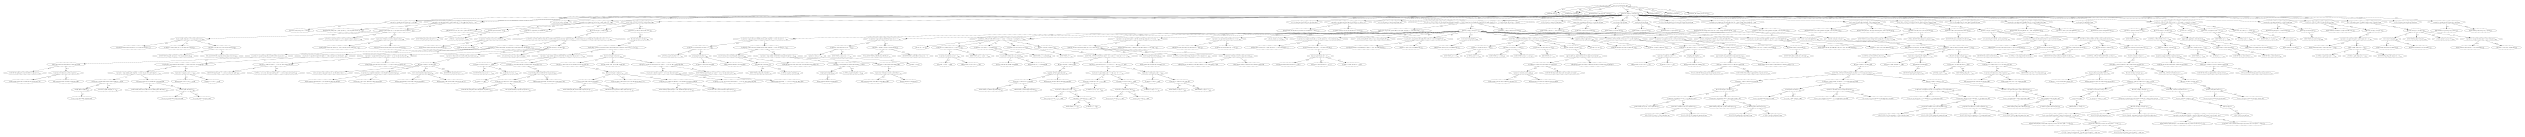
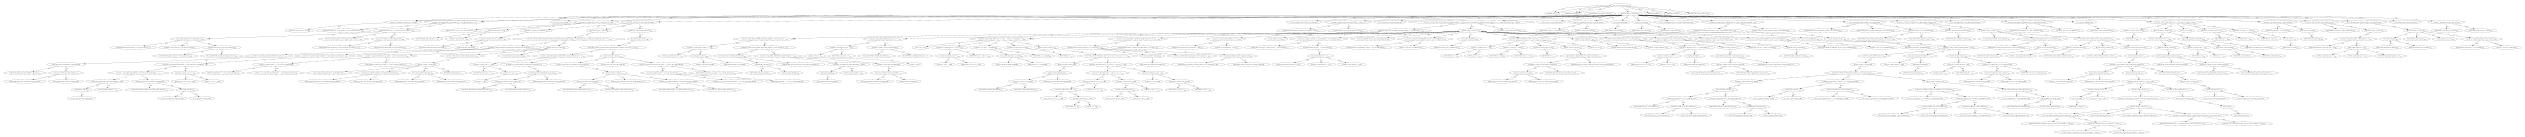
edge "(<init>,new File(path))" -> "(IDENTIFIER,path,new File(path))": reversed
